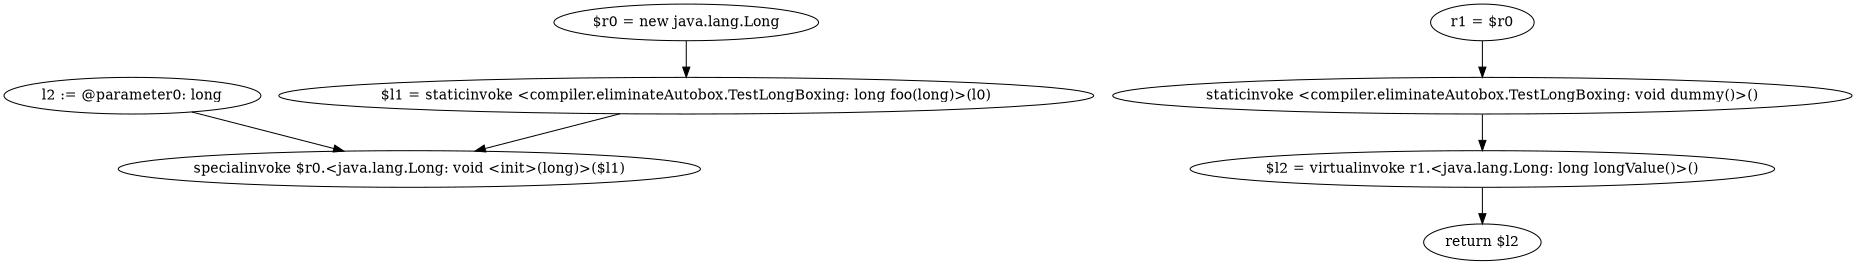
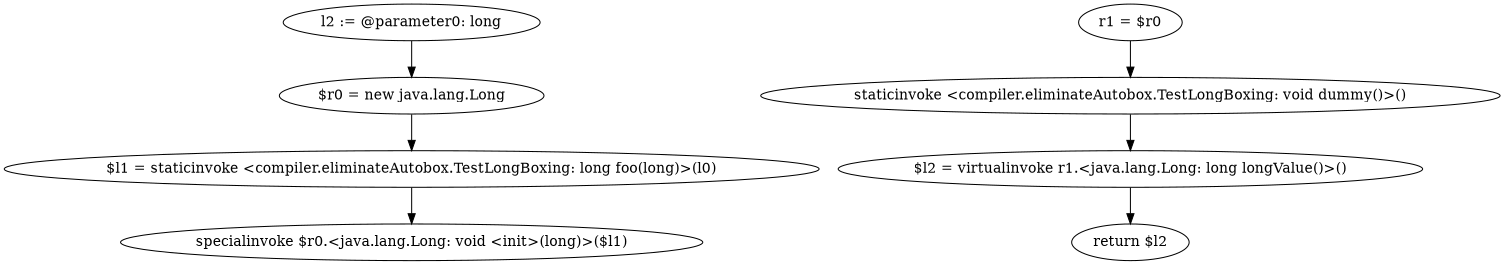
edge "l2 := @parameter0: long" -> "specialinvoke $r0.<java.lang.Long: void <init>(long)>($l1)": now "l2 := @parameter0: long" -> "$r0 = new java.lang.Long"
